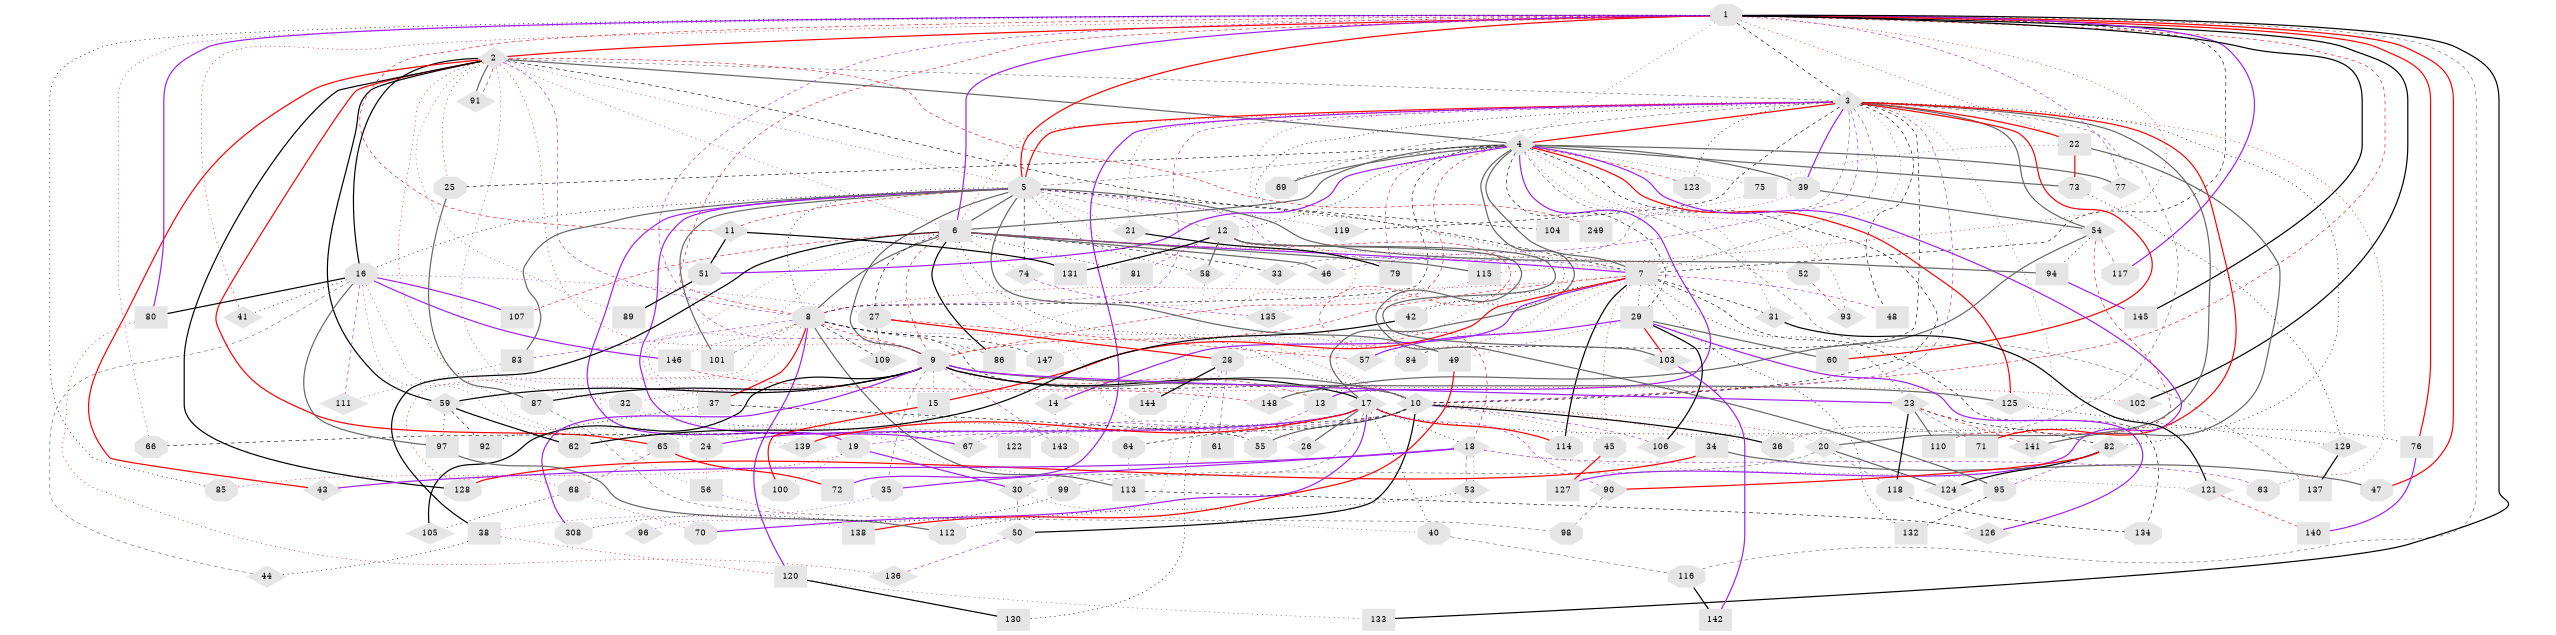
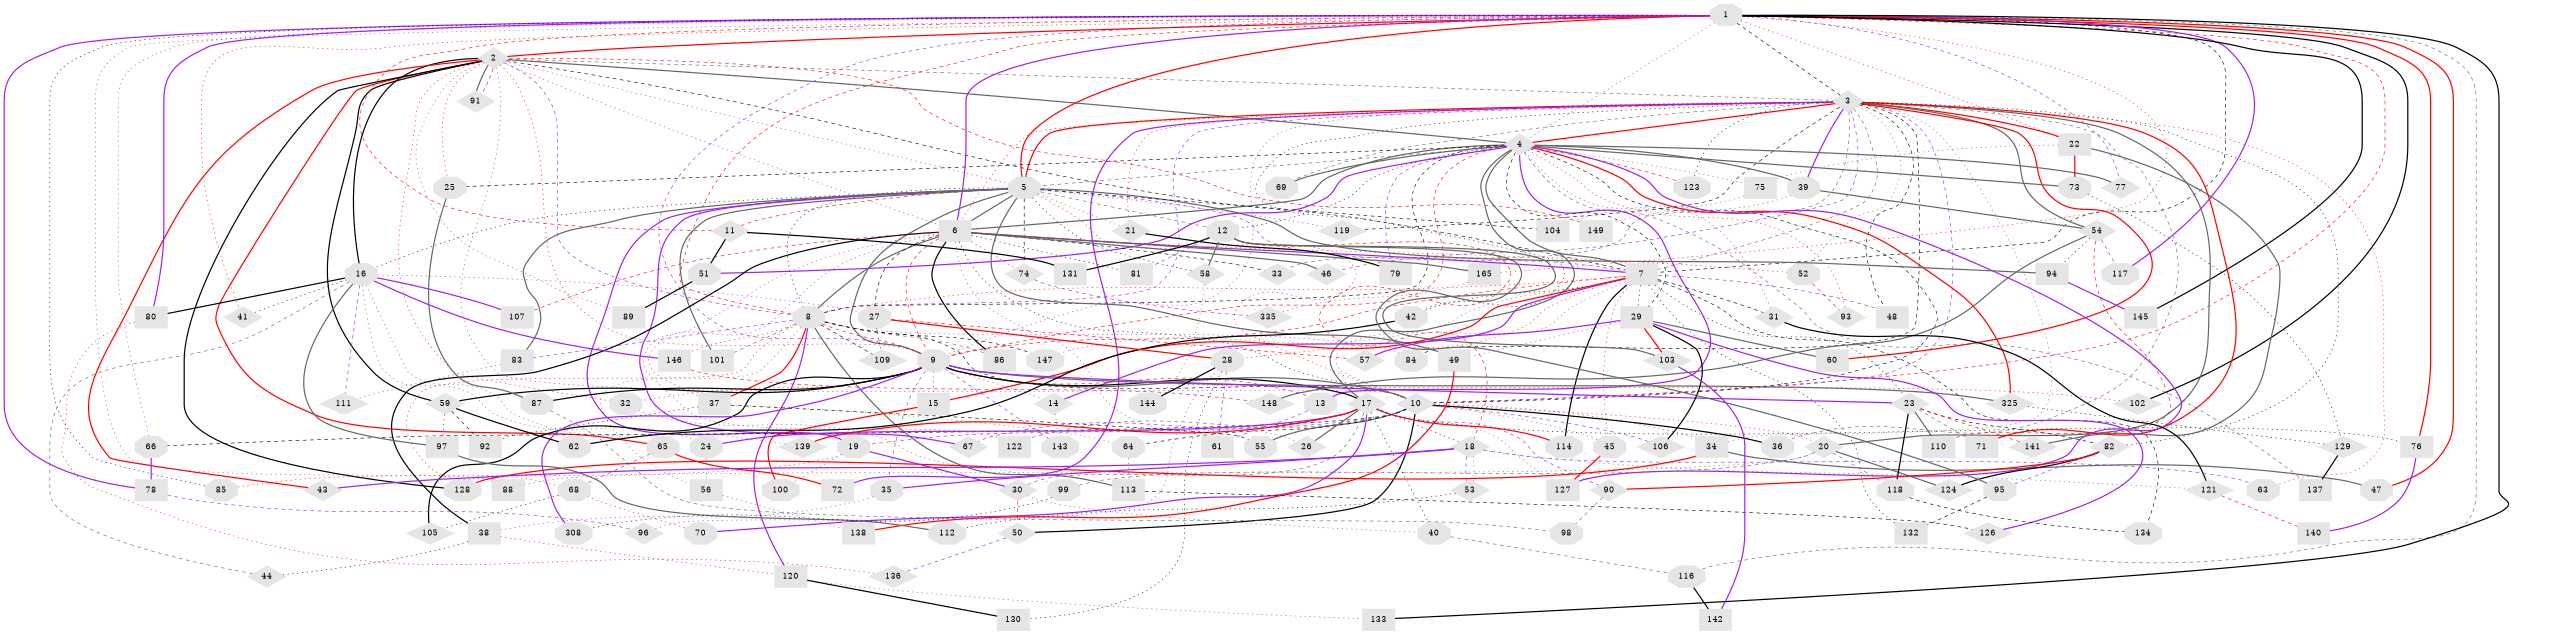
node "249": label "249" -> "149"
node "115": label "115" -> "165"
node "135": label "135" -> "335"
node "125": label "125" -> "325"
edge "17" -- "65": now "17" -- "127"
node "78": added
node "88": added
